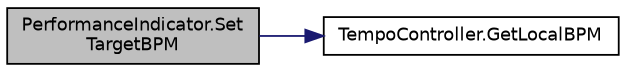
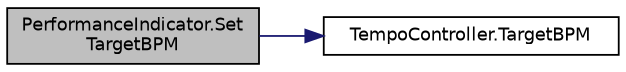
node "TempoController.GetLocalBPM": label "TempoController.GetLocalBPM" -> "TempoController.TargetBPM"
